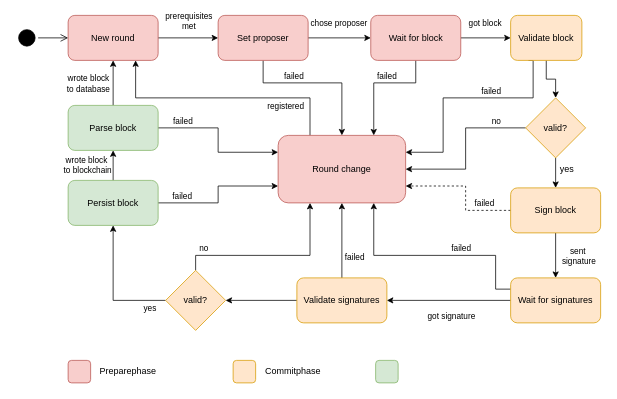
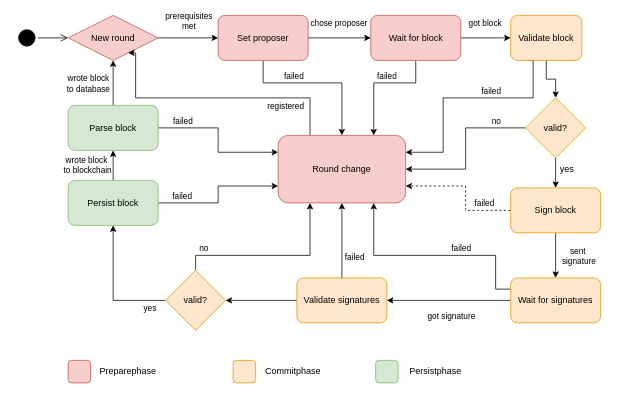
node "New round": shape rounded rectangle -> diamond
node "Persistphase": added
